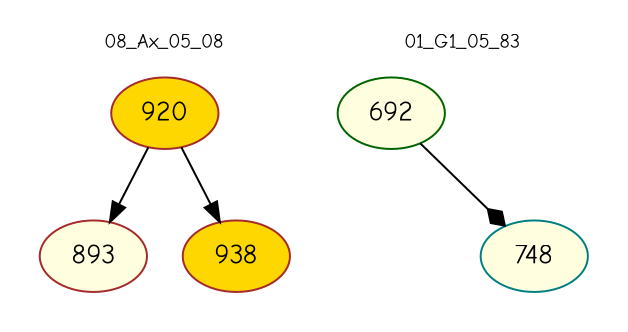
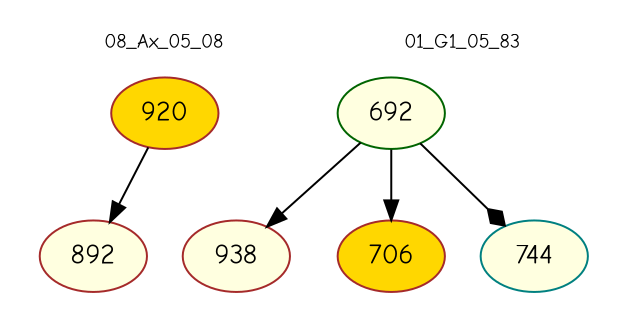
edge "920" -> "938": now "692" -> "938"
node "893": label "893" -> "892"
node "938": fillcolor gold -> lightyellow
node "706": added
node "748": label "748" -> "744"
